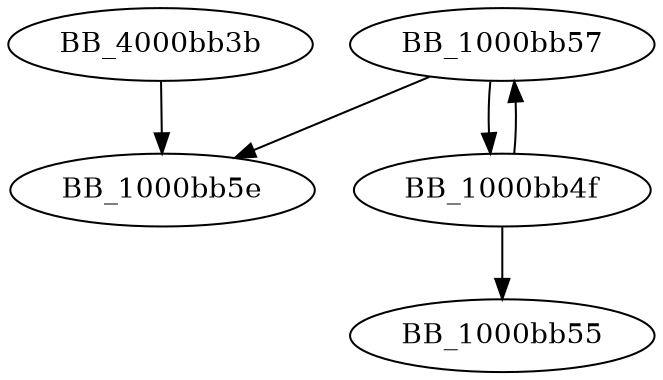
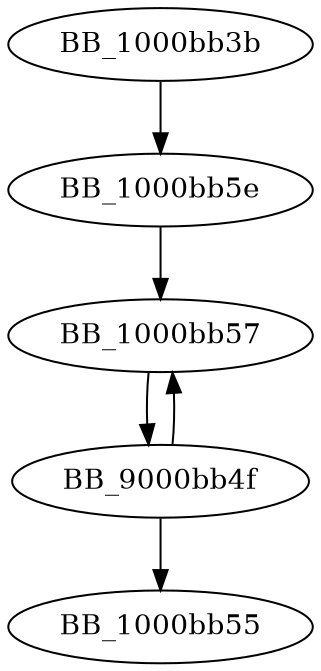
node "BB_4000bb3b": label "BB_4000bb3b" -> "BB_1000bb3b"
edge "BB_1000bb57" -> "BB_1000bb5e": reversed
node "BB_1000bb4f": label "BB_1000bb4f" -> "BB_9000bb4f"
